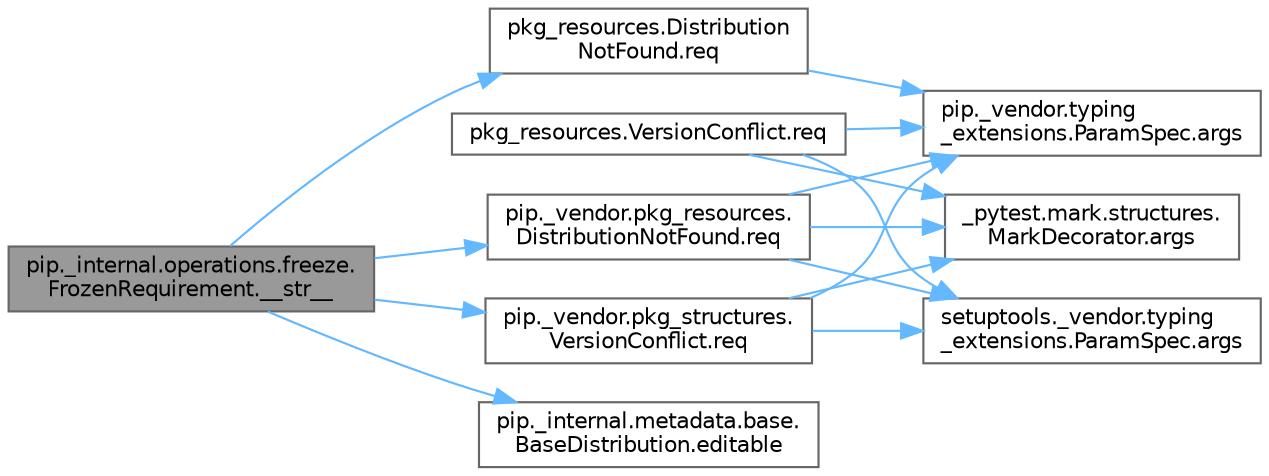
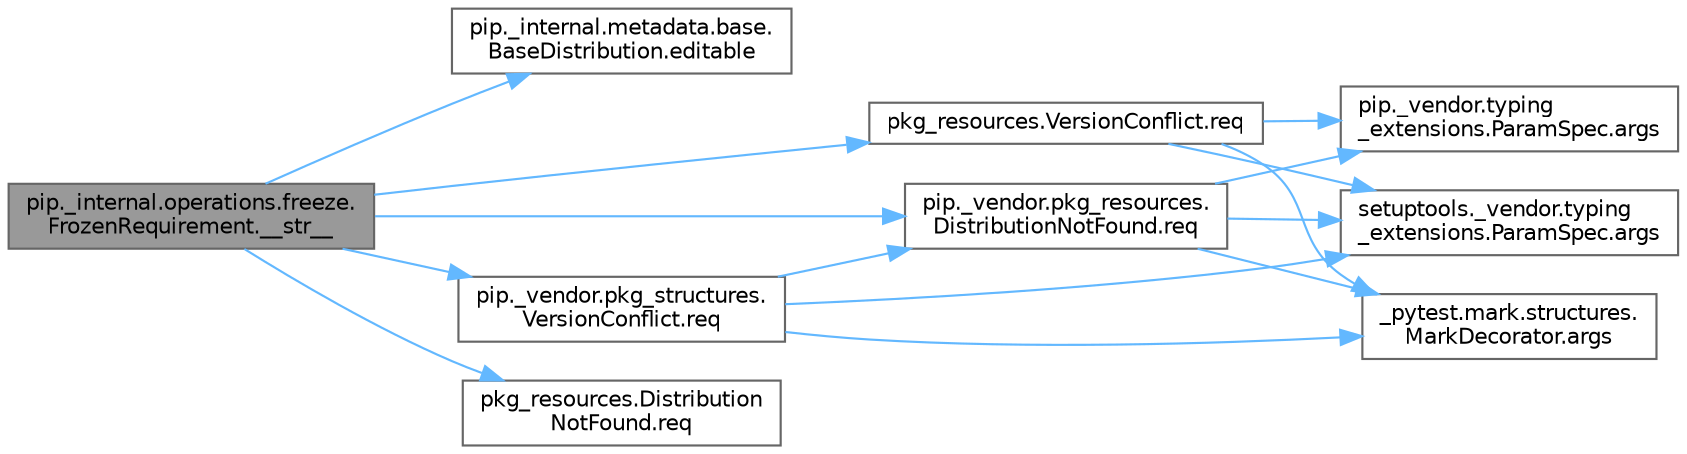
edge "pkg_resources.Distribution NotFound.req" -> "pip._vendor.typing _extensions.ParamSpec.args": removed
edge "pip._internal.operations.freeze. FrozenRequirement.__str__" -> "pkg_resources.VersionConflict.req": added
edge "pip._vendor.pkg_structures. VersionConflict.req" -> "pip._vendor.typing _extensions.ParamSpec.args": now "pip._vendor.pkg_structures. VersionConflict.req" -> "pip._vendor.pkg_resources. DistributionNotFound.req"
